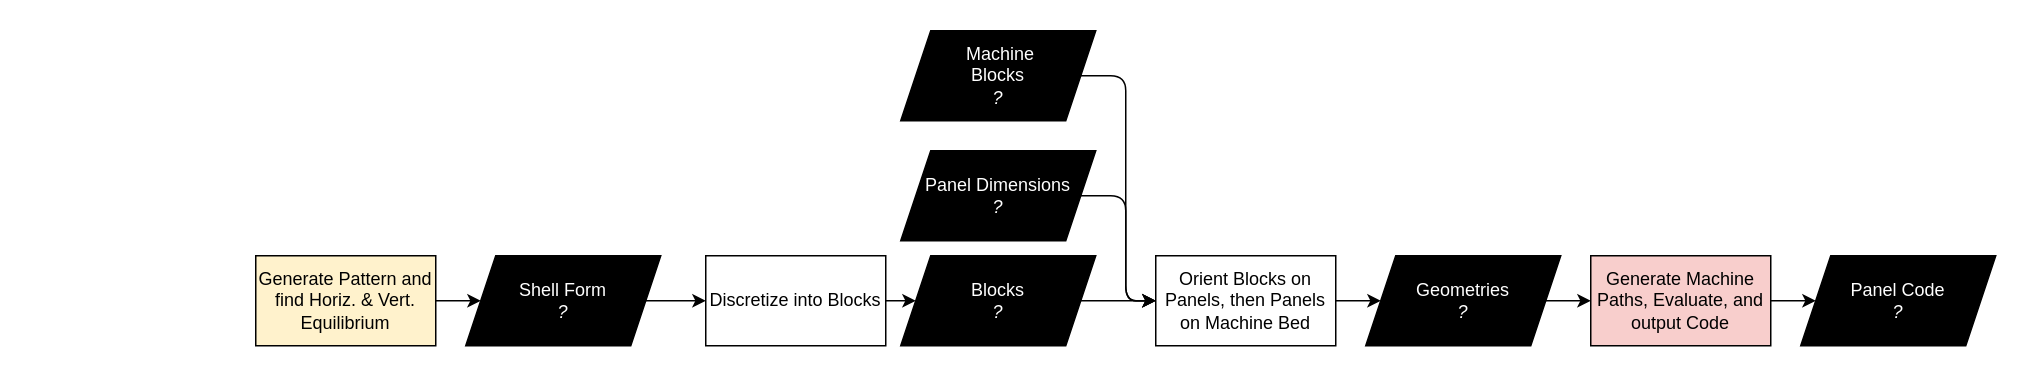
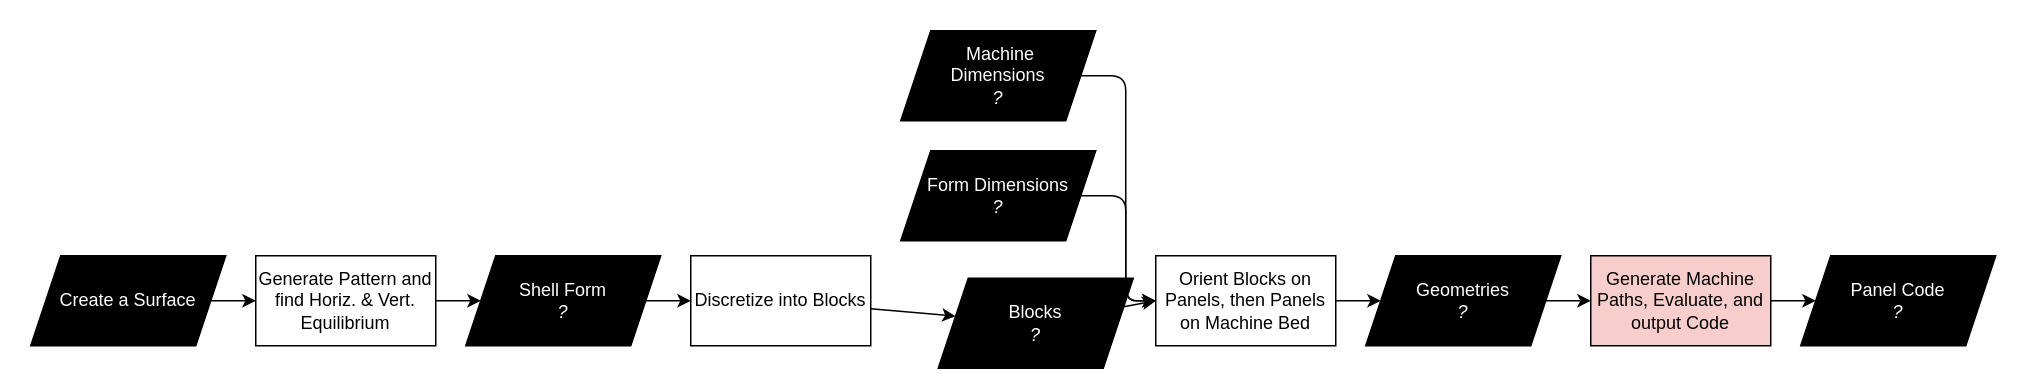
node "Machine Blocks ?": label "Machine Blocks ?" -> "Machine Dimensions ?"
node "Panel Dimensions ?": label "Panel Dimensions ?" -> "Form Dimensions ?"
node "Create a Surface": added
edge "Create a Surface" -> "Generate Pattern and find Horiz. & Vert. Equilibrium": added
node "Generate Pattern and find Horiz. & Vert. Equilibrium": fillcolor #fff2cc -> #ffffff
node "Discretize into Blocks": moved (796, 301) -> (781, 301)
node "Blocks ?": moved (998, 301) -> (1036, 323)
